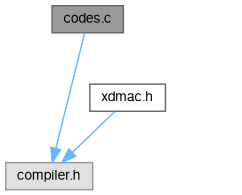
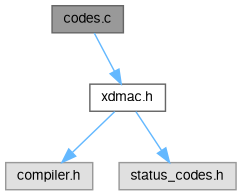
edge "codes.c" -> "compiler.h": now "codes.c" -> "xdmac.h"
node "status_codes.h": added
